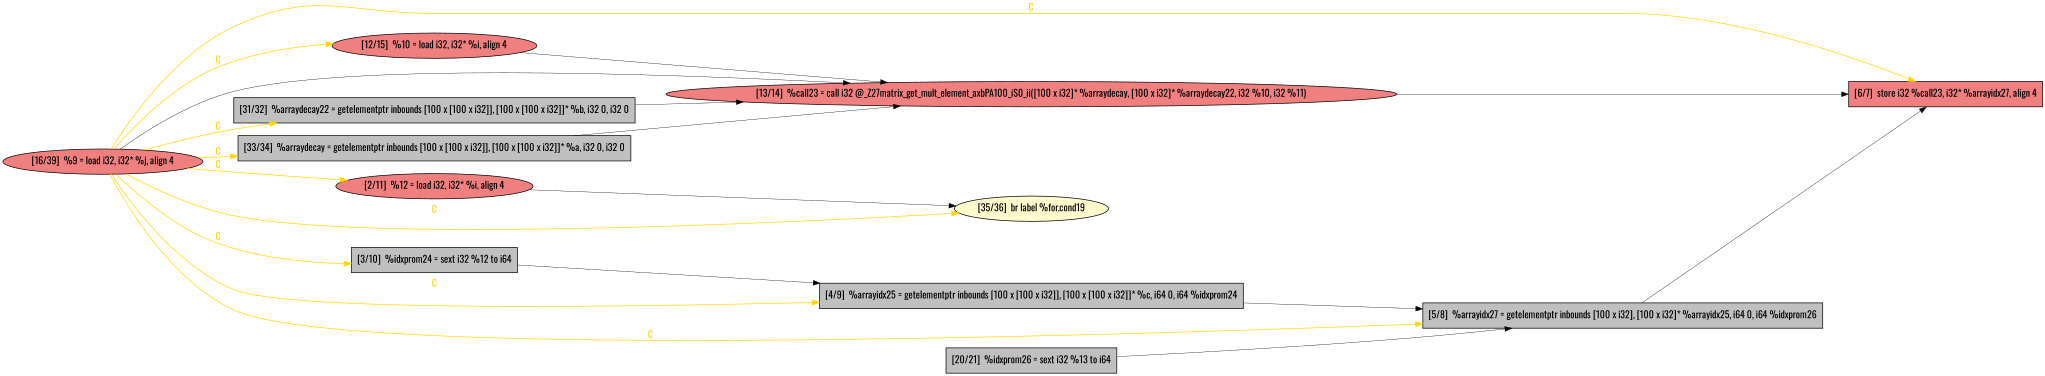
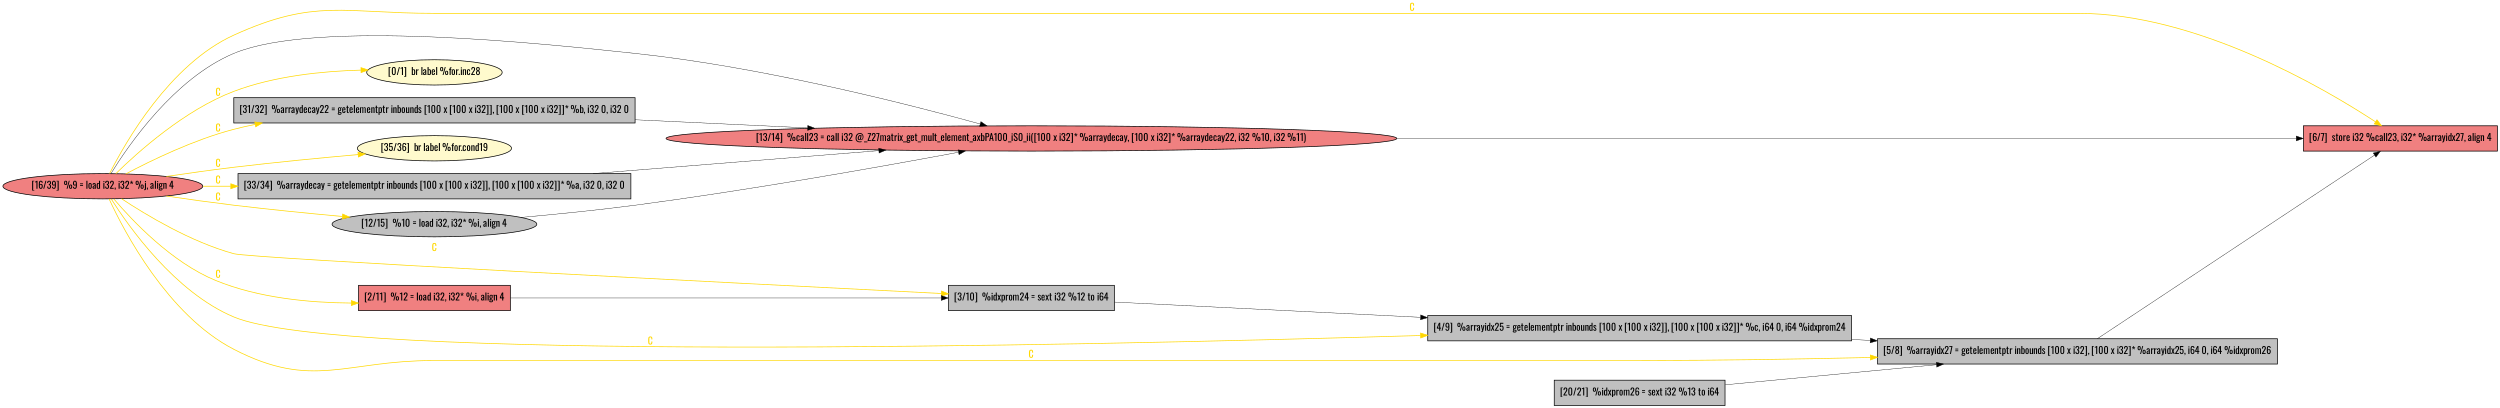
node "[12/15]  %10 = load i32, i32* %i, align 4": fillcolor lightcoral -> grey
node "[0/1]  br label %for.inc28": added
node "[2/11]  %12 = load i32, i32* %i, align 4": shape ellipse -> box
edge "[2/11]  %12 = load i32, i32* %i, align 4" -> "[35/36]  br label %for.cond19": now "[2/11]  %12 = load i32, i32* %i, align 4" -> "[3/10]  %idxprom24 = sext i32 %12 to i64"
